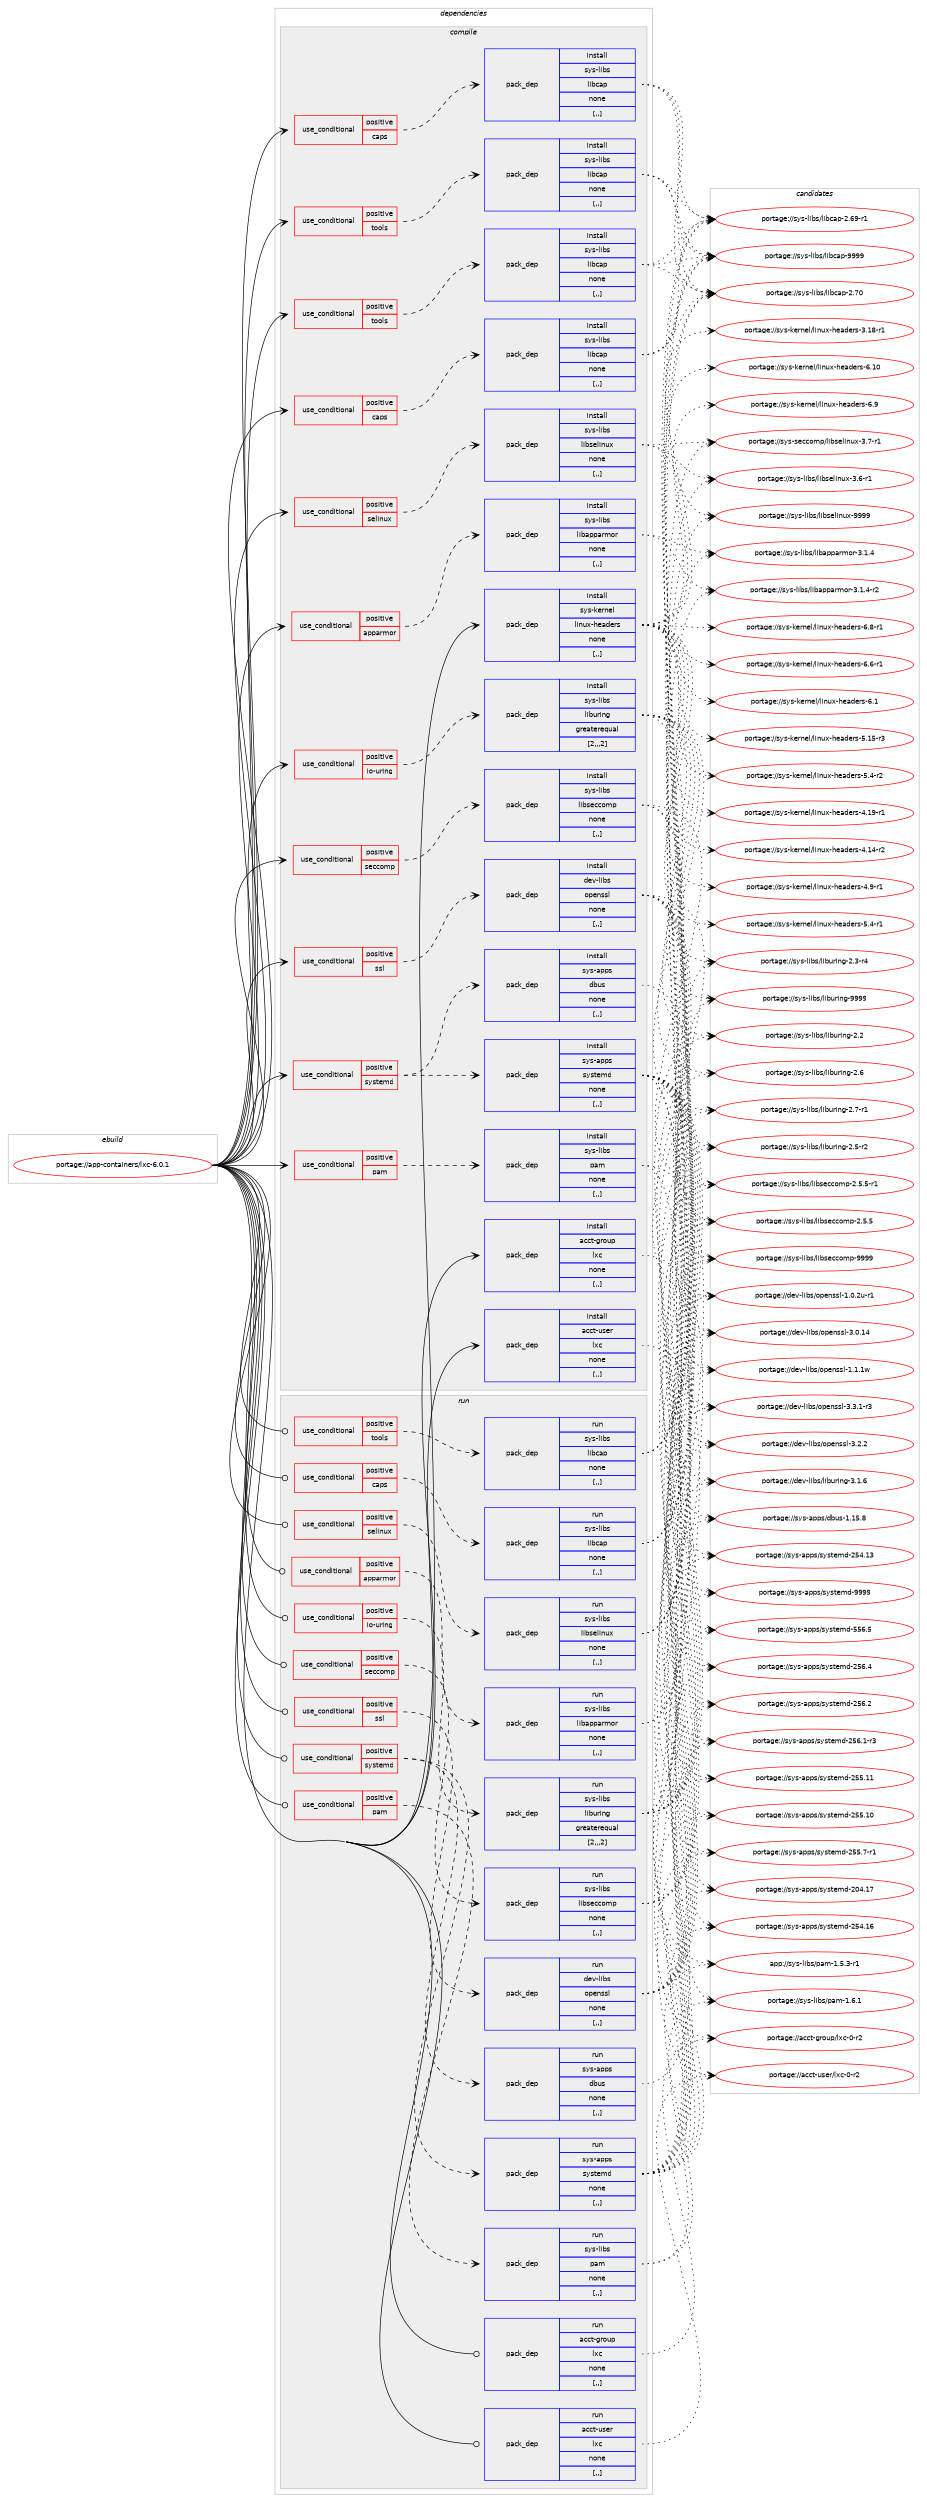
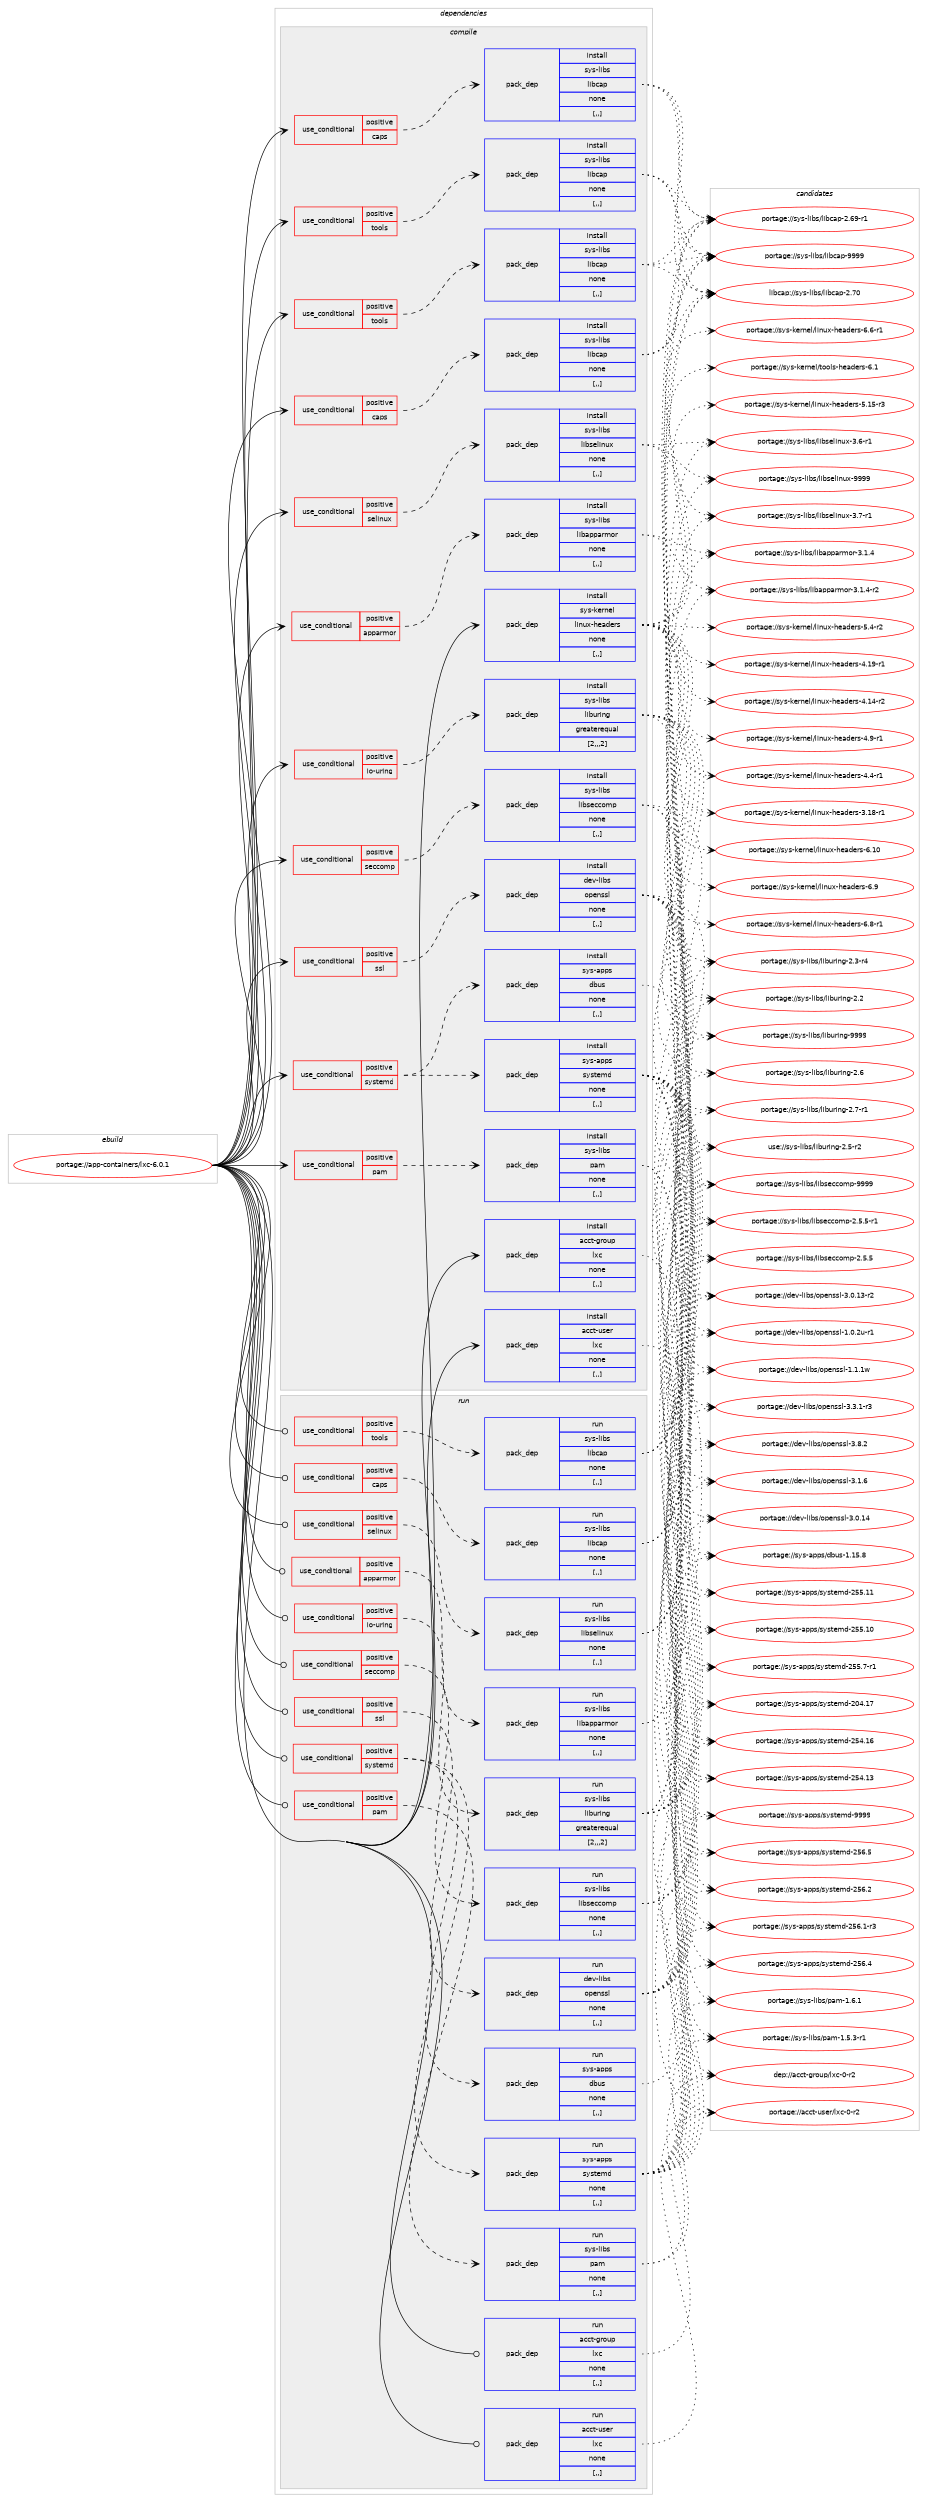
node "portage://sys-libs/libcap-2.70": label "portage://sys-libs/libcap-2.70" -> "libcap://sys-libs/libcap-2.70"
node "portage://sys-seccomp/libselinux-3.7-r1": label "portage://sys-seccomp/libselinux-3.7-r1" -> "portage://sys-libs/libselinux-3.7-r1"
node "portage://sys-kernel/linux-headers-6.1": label "portage://sys-kernel/linux-headers-6.1" -> "portage://sys-kernel/tools-headers-6.1"
node "portage://sys-kernel/linux-headers-5.4-r1": label "portage://sys-kernel/linux-headers-5.4-r1" -> "portage://sys-kernel/linux-headers-4.4-r1"
node "portage://sys-libs/liburing-2.5-r2": label "portage://sys-libs/liburing-2.5-r2" -> "use://sys-libs/liburing-2.5-r2"
node "portage://dev-libs/openssl-3.0.13-r2": added
node "portage://dev-libs/openssl-3.2.2": label "portage://dev-libs/openssl-3.2.2" -> "portage://dev-libs/openssl-3.8.2"
node "portage://dev-libs/liburing-3.1.6": label "portage://dev-libs/liburing-3.1.6" -> "portage://dev-libs/openssl-3.1.6"
node "portage://sys-apps/systemd-556.5": label "portage://sys-apps/systemd-556.5" -> "portage://sys-apps/systemd-256.5"
node "app://sys-libs/pam-1.5.3-r1": label "app://sys-libs/pam-1.5.3-r1" -> "portage://sys-libs/pam-1.5.3-r1"
node "portage://acct-group/lxc-0-r2": label "portage://acct-group/lxc-0-r2" -> "dep://acct-group/lxc-0-r2"
